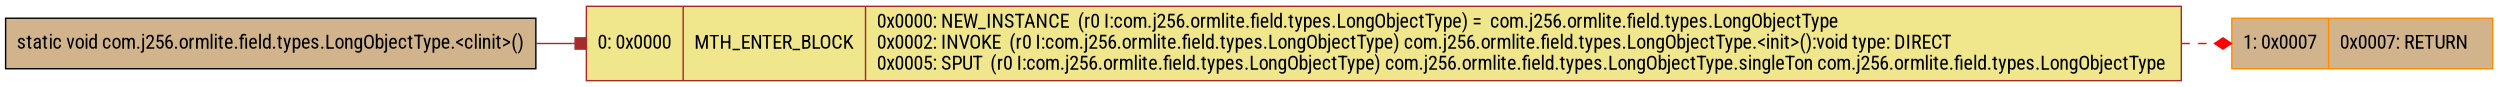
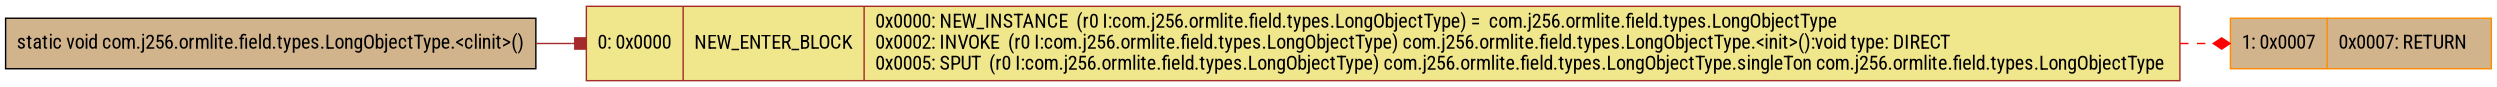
node "0: 0x0000": text "MTH_ENTER_BLOCK" -> "NEW_ENTER_BLOCK"
